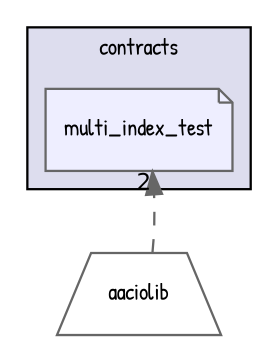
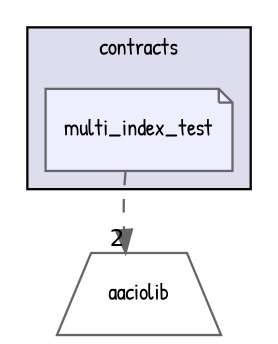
edge "aaciolib" -> "multi_index_test": reversed
